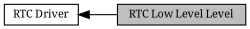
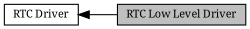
node "RTC Low Level Level": label "RTC Low Level Level" -> "RTC Low Level Driver"
